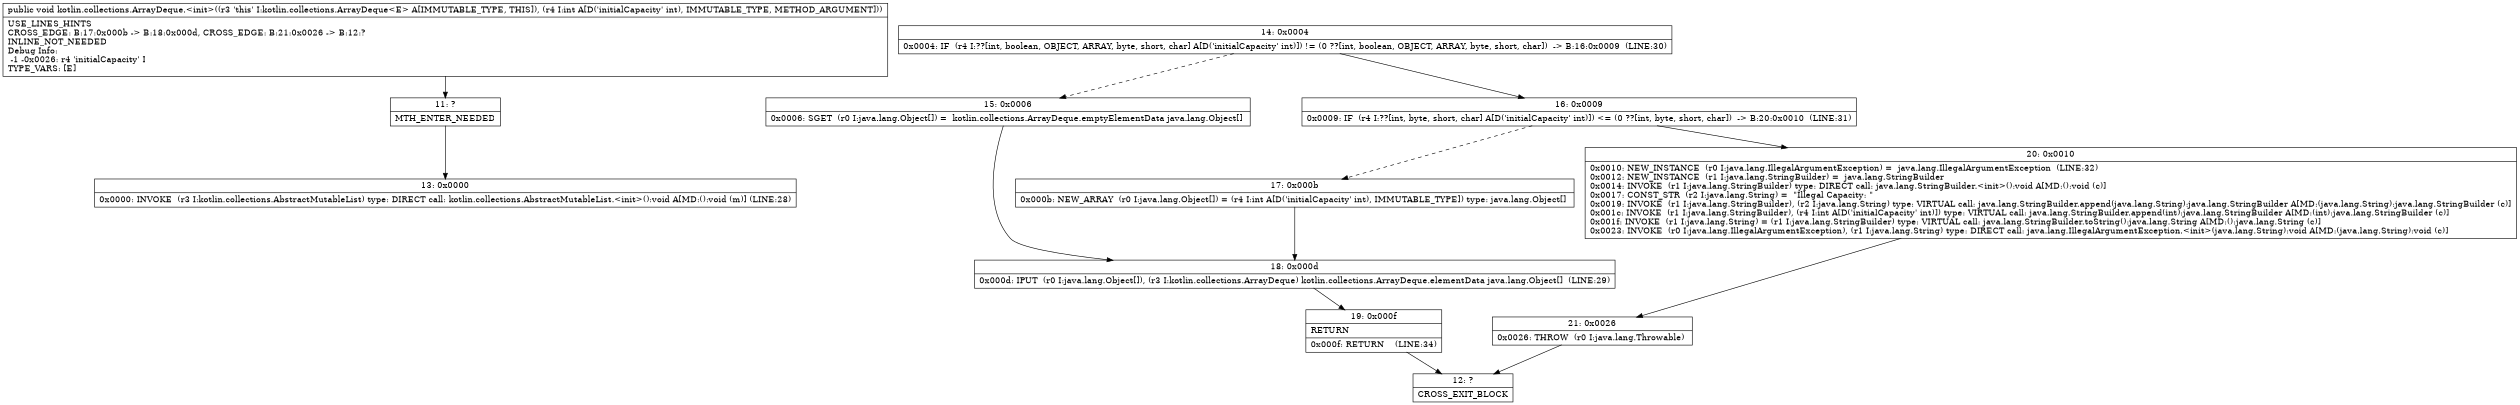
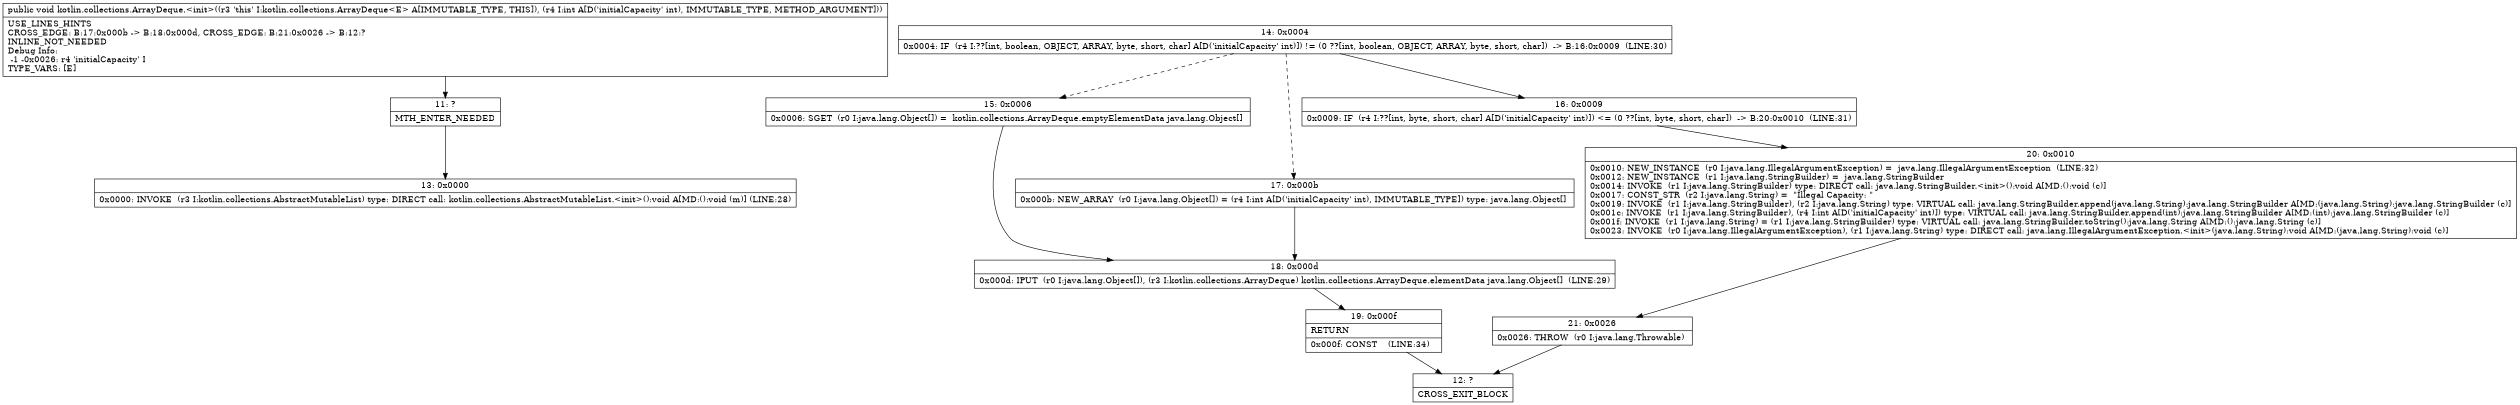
edge "16: 0x0009" -> "17: 0x000b": now "14: 0x0004" -> "17: 0x000b"
node "19: 0x000f": text "0x000f: RETURN    (LINE:34)" -> "0x000f: CONST    (LINE:34)"
